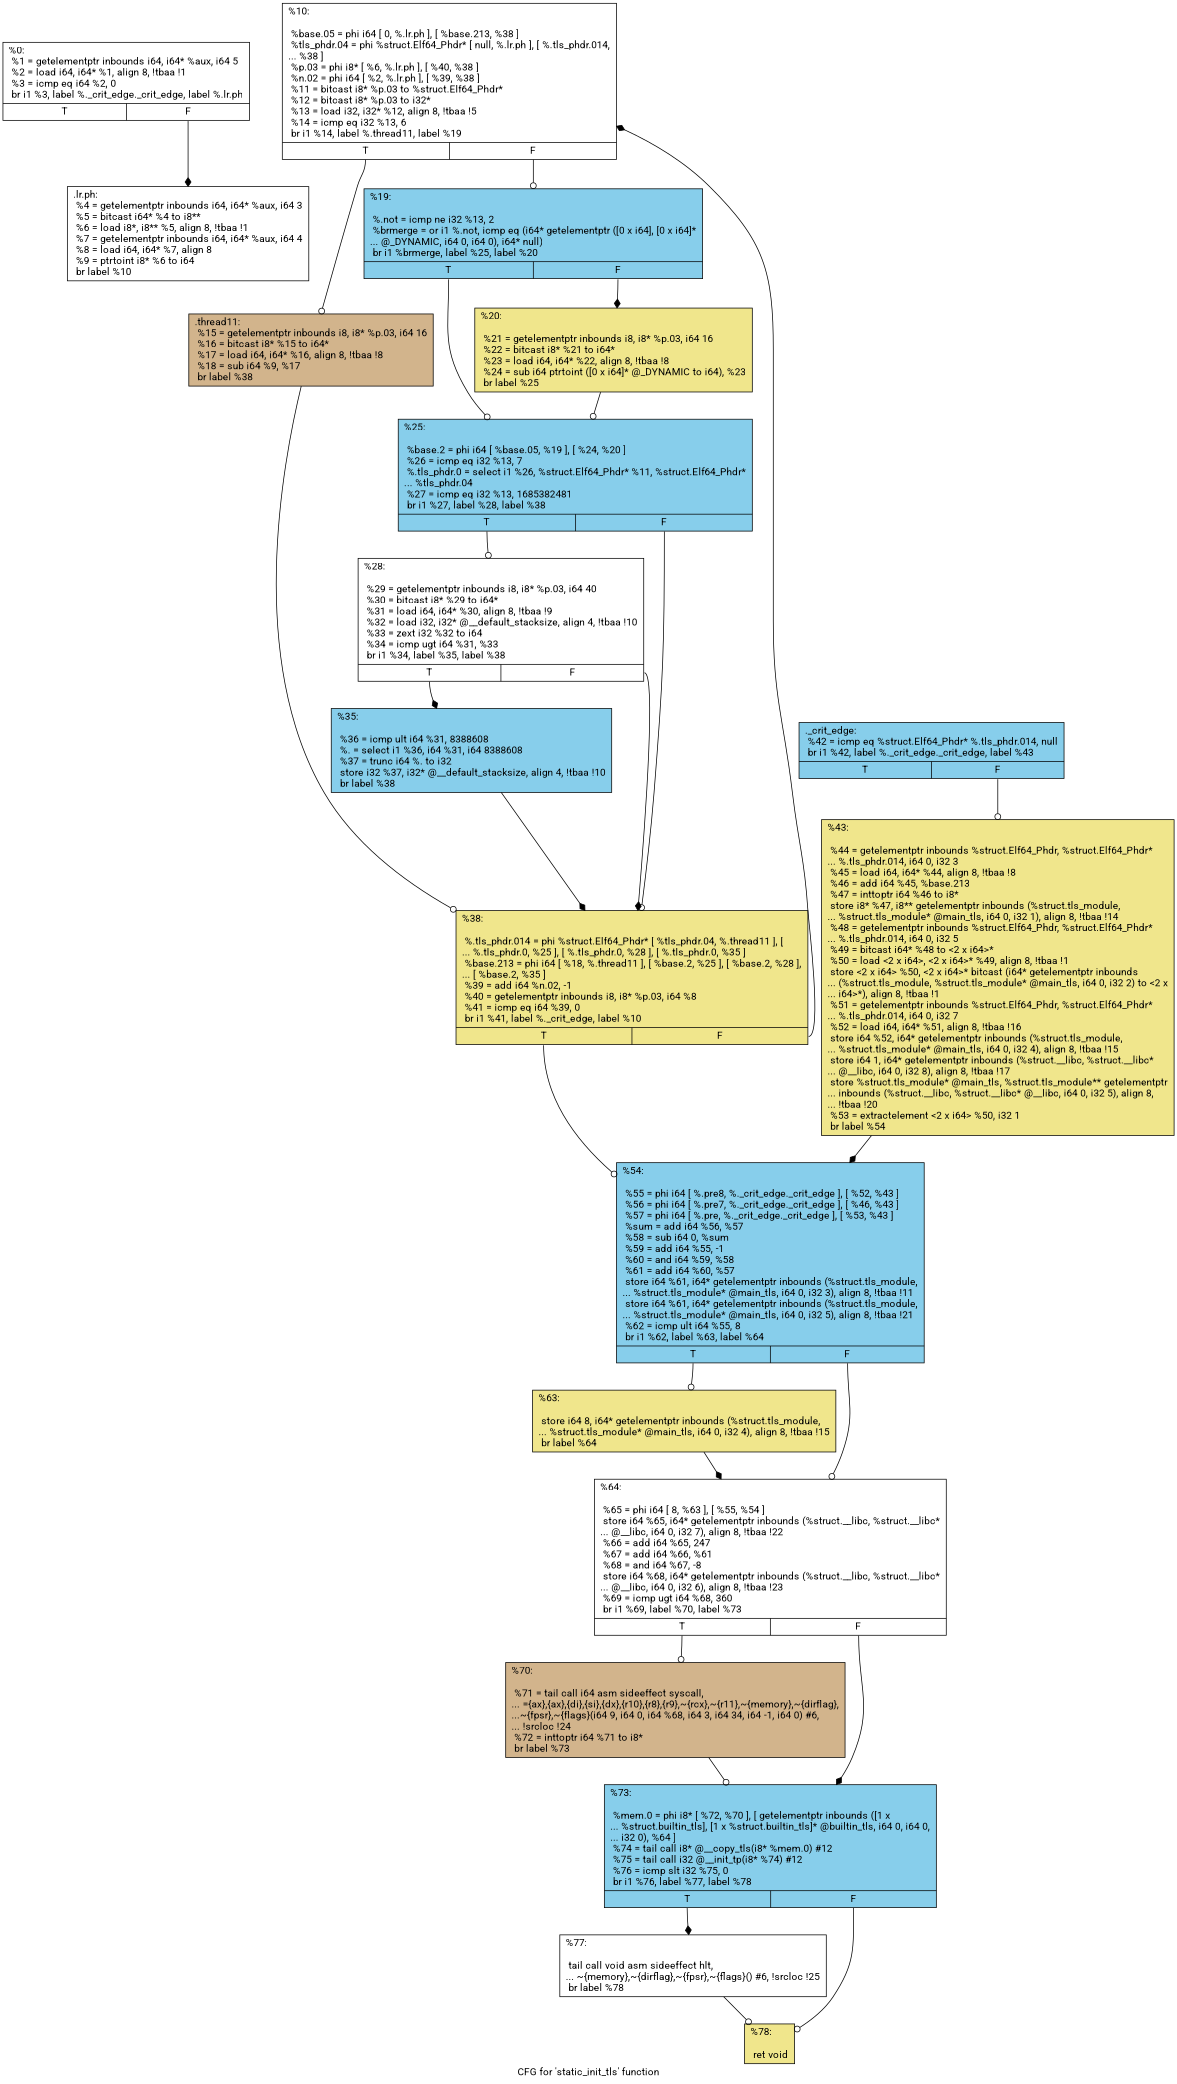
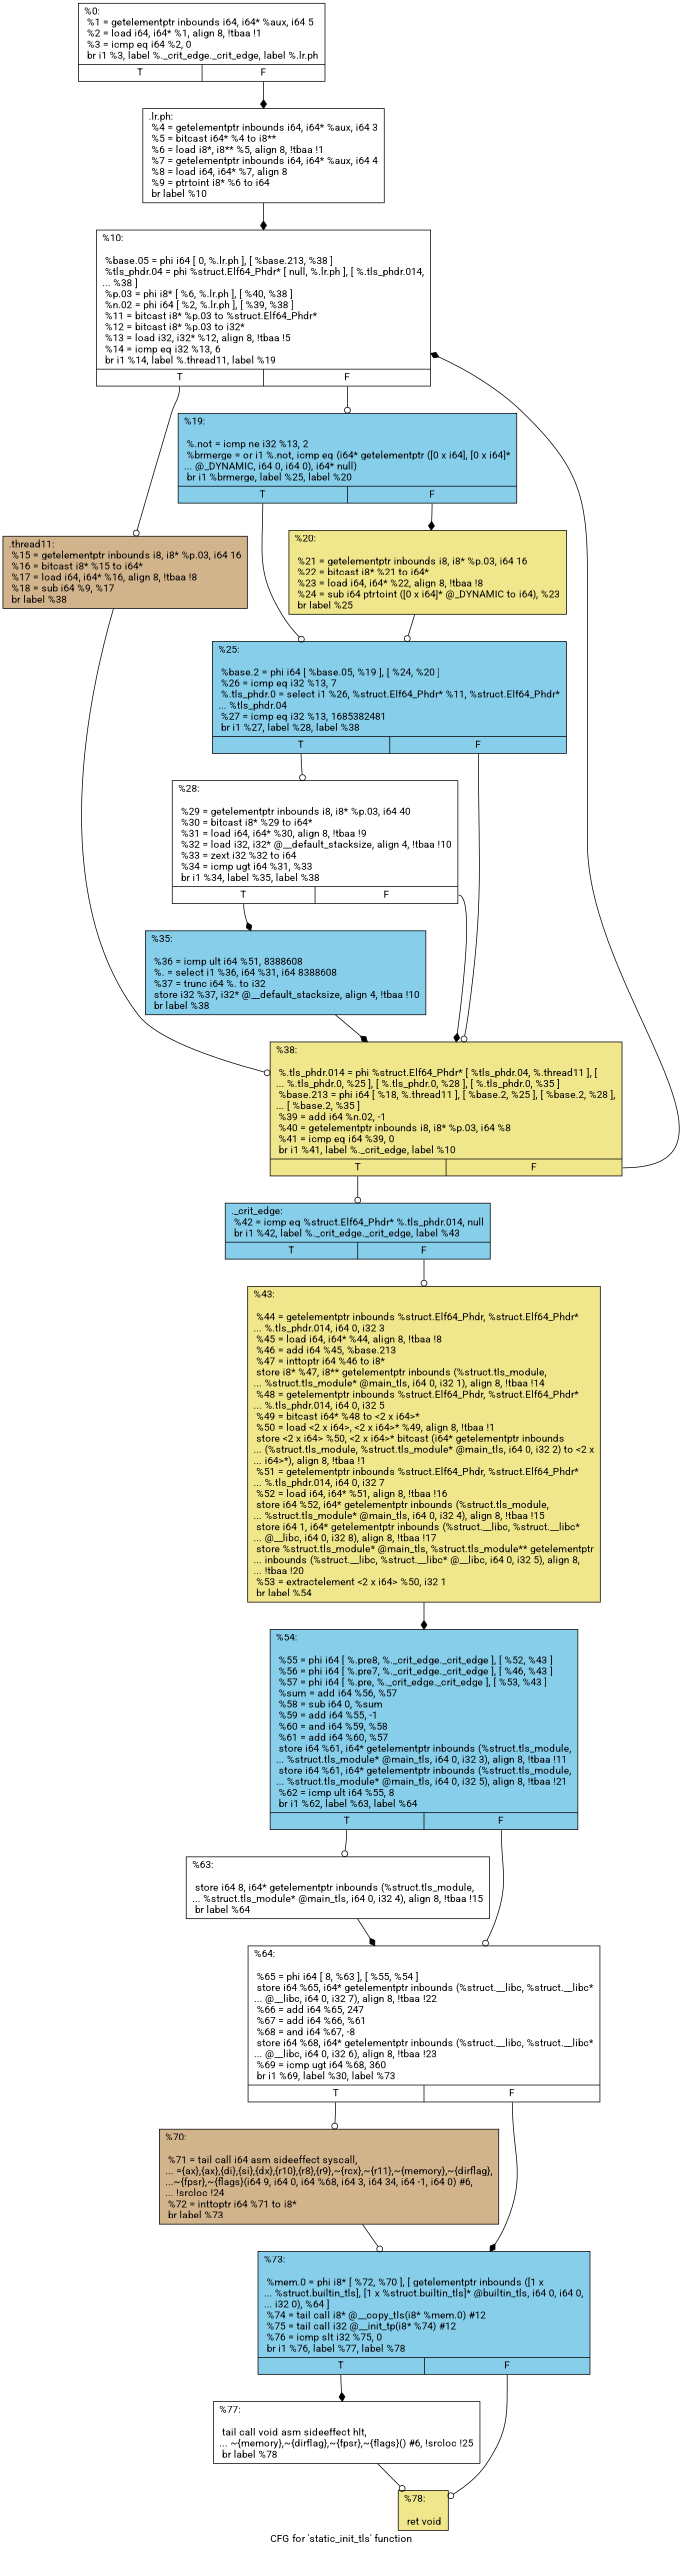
edge ".lr.ph:" -> "%10:": added
node "%35:": text "%36 = icmp ult i64 %31, 8388608" -> "%36 = icmp ult i64 %51, 8388608"
edge "%38:" -> "%54:": now "%38:" -> "._crit_edge:"
node "%63:": fillcolor khaki -> white
node "%64:": text "br i1 %69, label %70, label %73" -> "br i1 %69, label %30, label %73"
